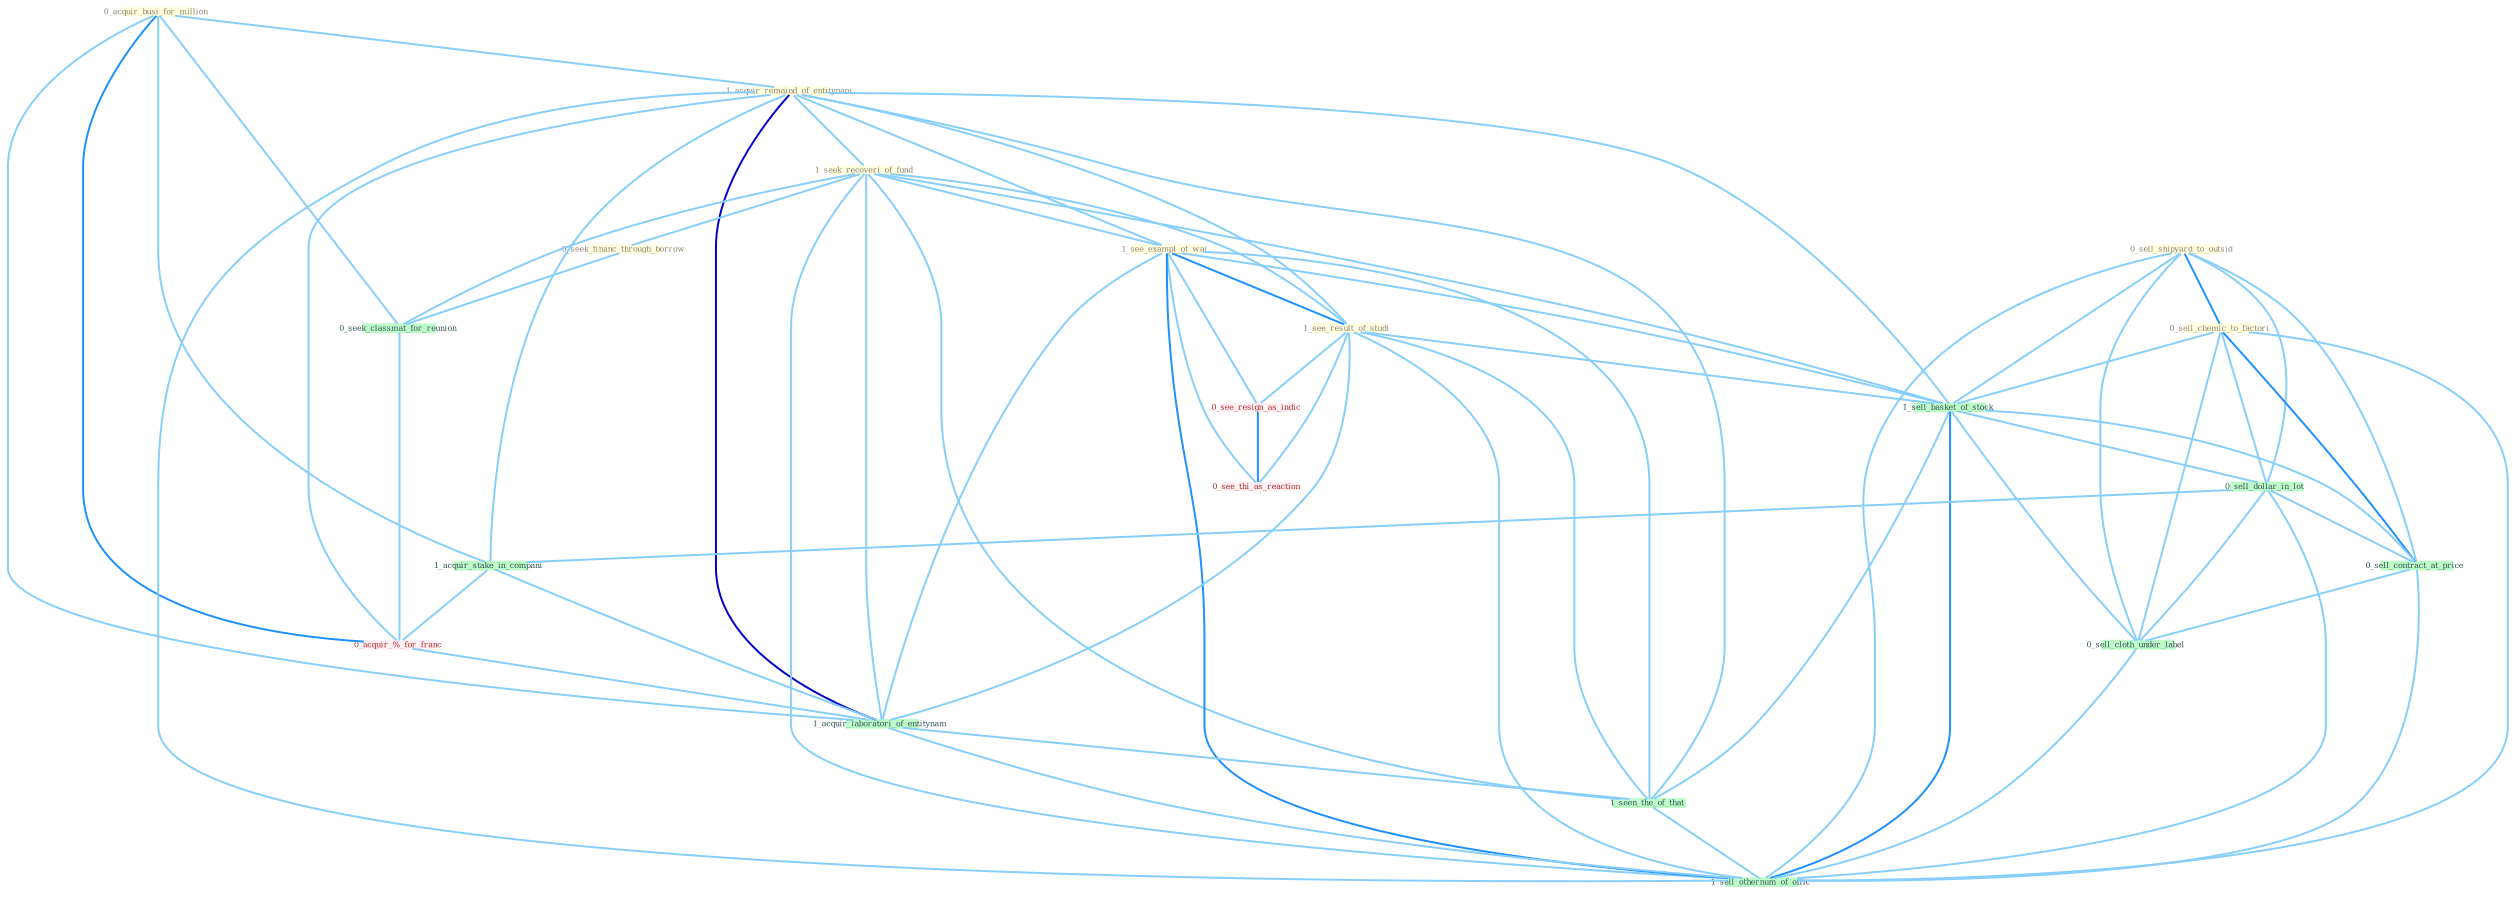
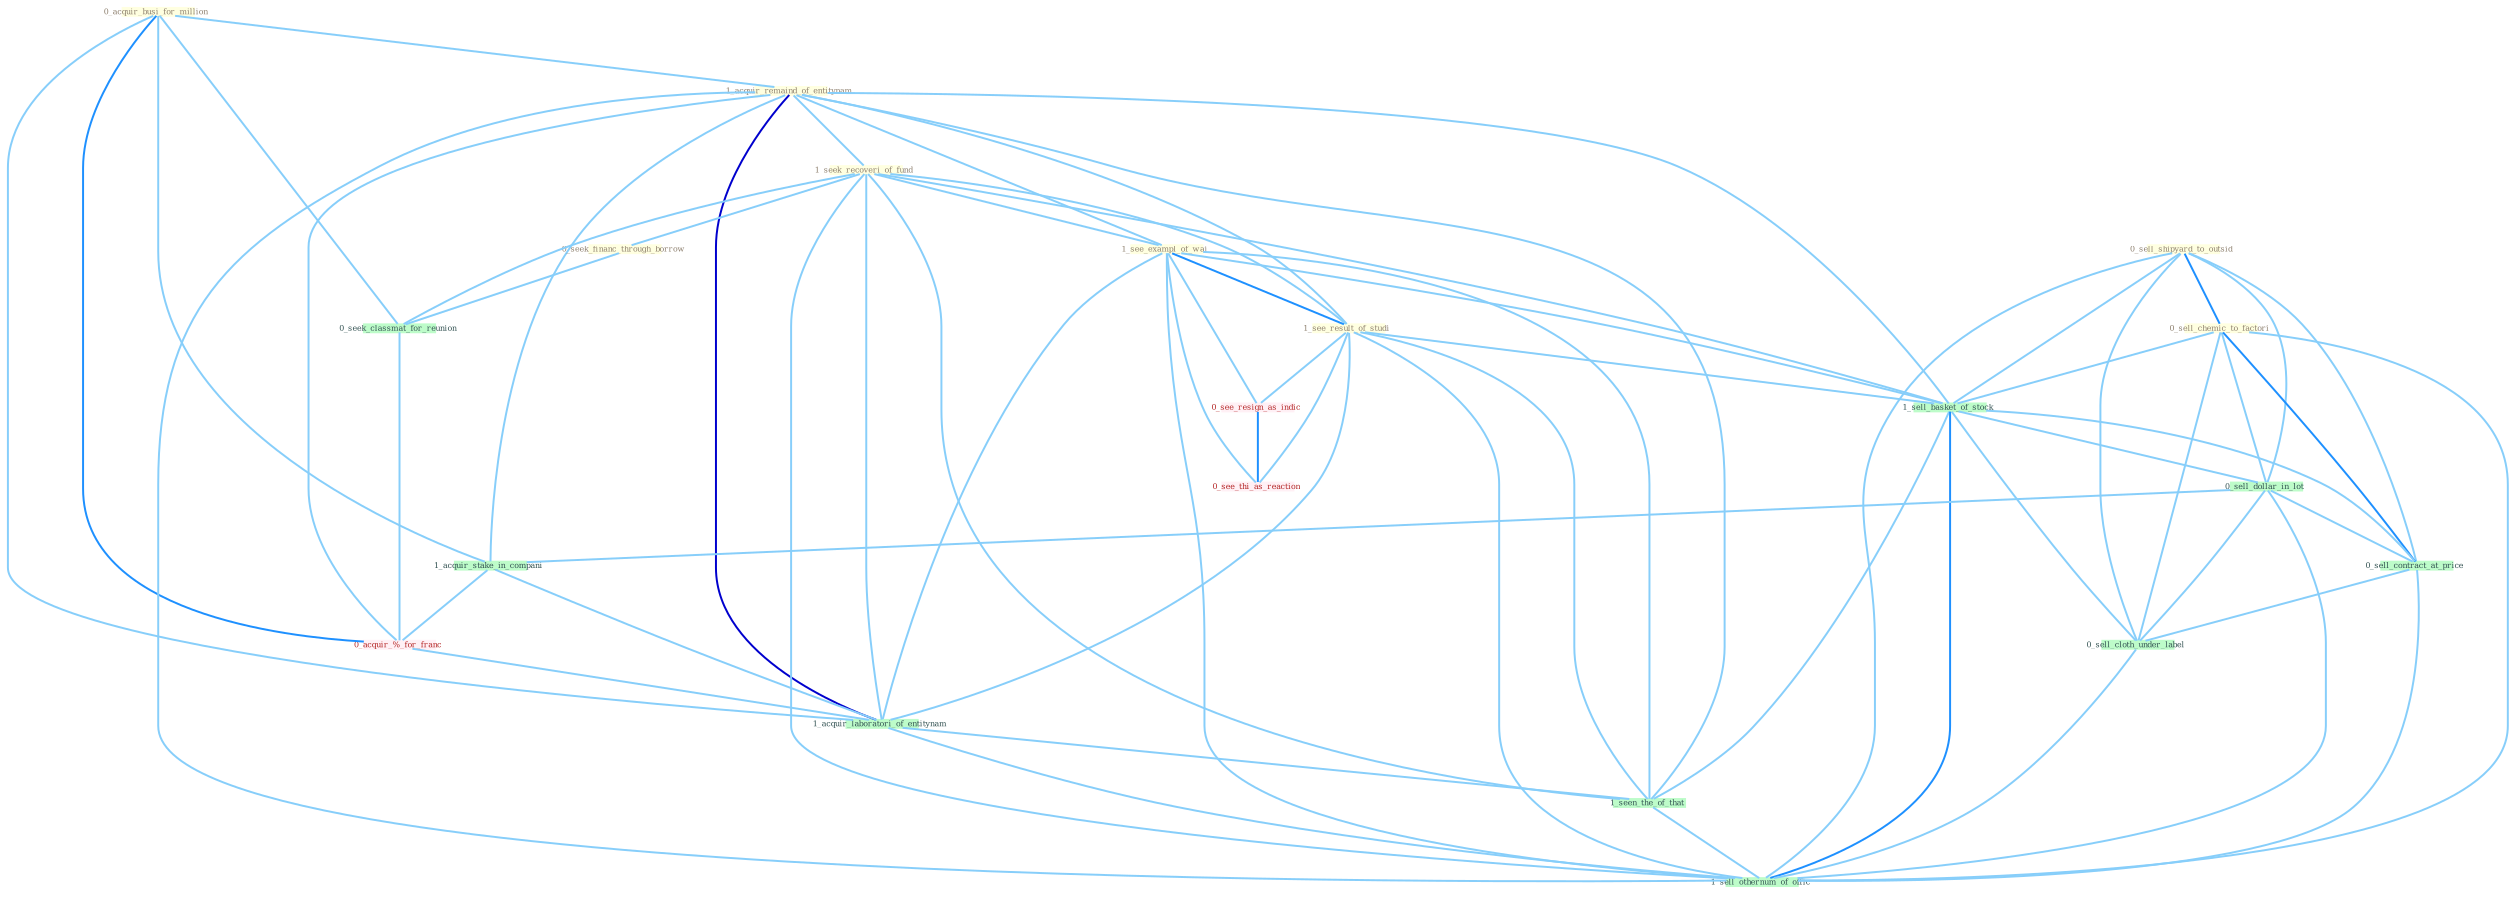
edge "1_see_exampl_of_wai" -- "1_sell_othernum_of_offic": color #1e90ff -> #87cefa
